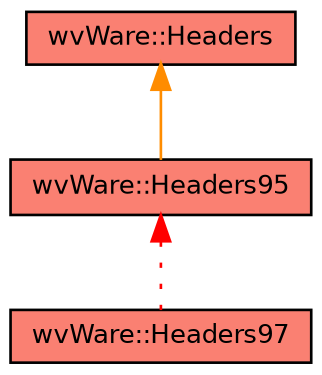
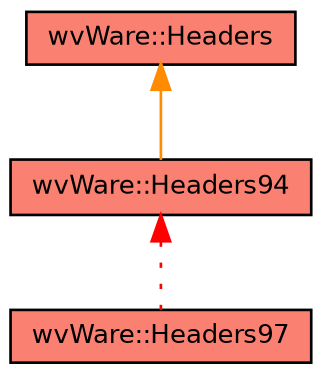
node "wvWare::Headers95": label "wvWare::Headers95" -> "wvWare::Headers94"
